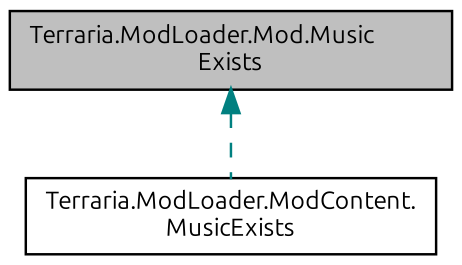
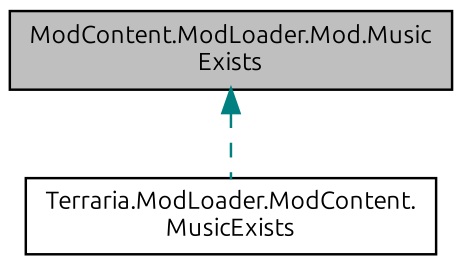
node "Terraria.ModLoader.Mod.Music Exists": label "Terraria.ModLoader.Mod.Music Exists" -> "ModContent.ModLoader.Mod.Music Exists"
